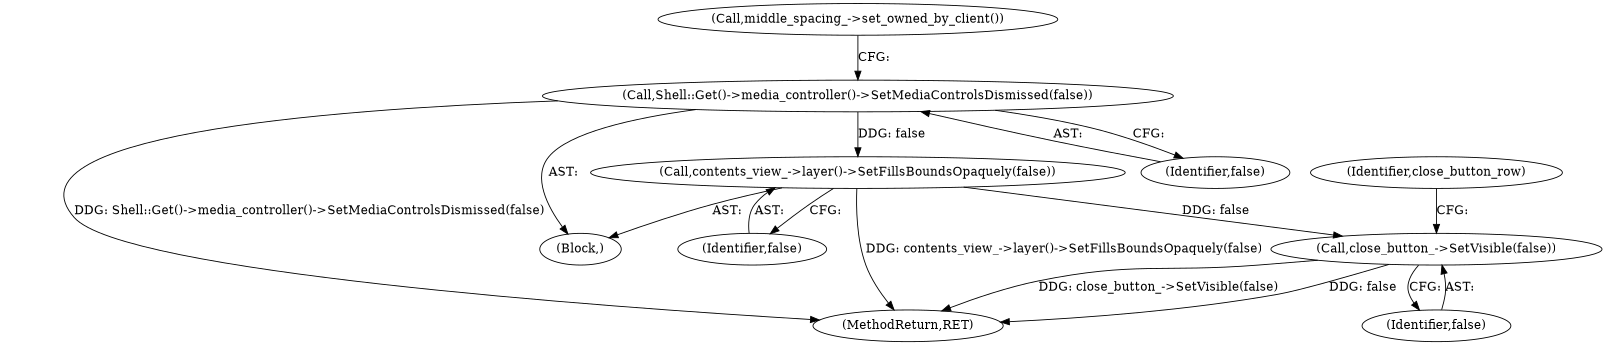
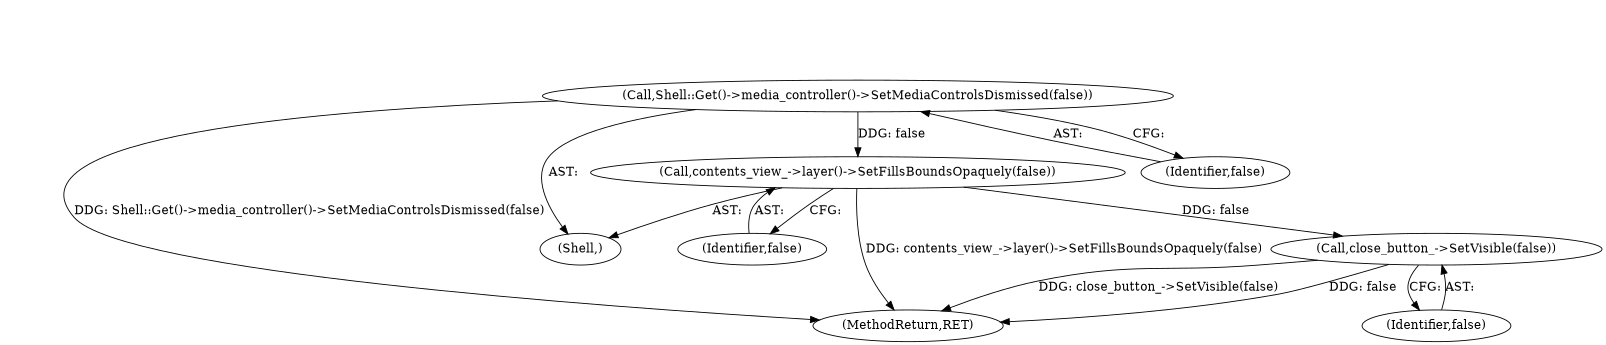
node "(Call,middle_spacing_->set_owned_by_client())": removed
node "(Identifier,close_button_row)": removed
node "(Block,)": label "(Block,)" -> "(Shell,)"
